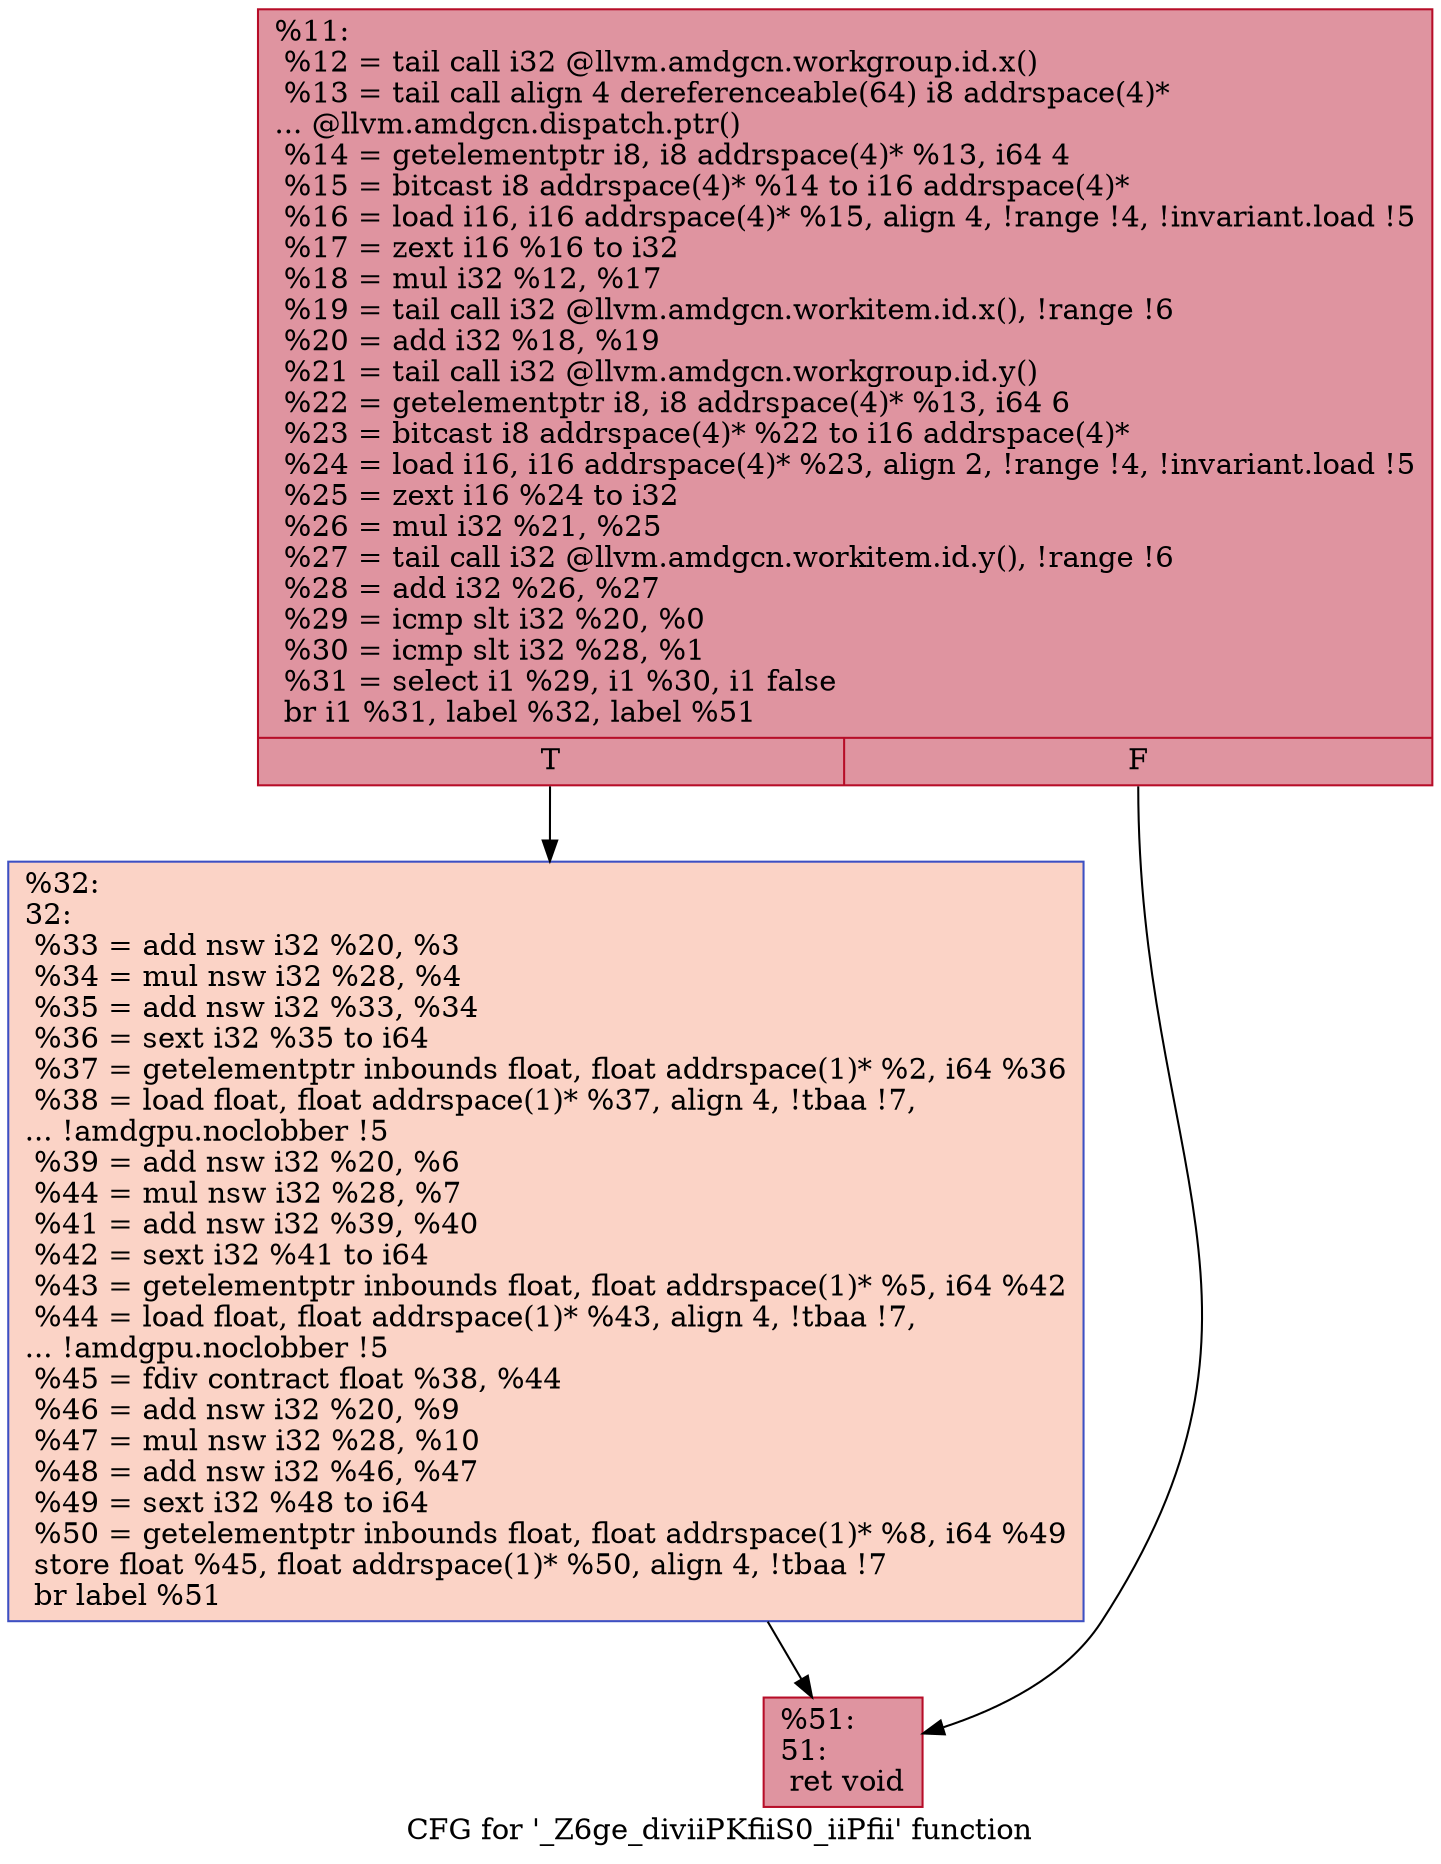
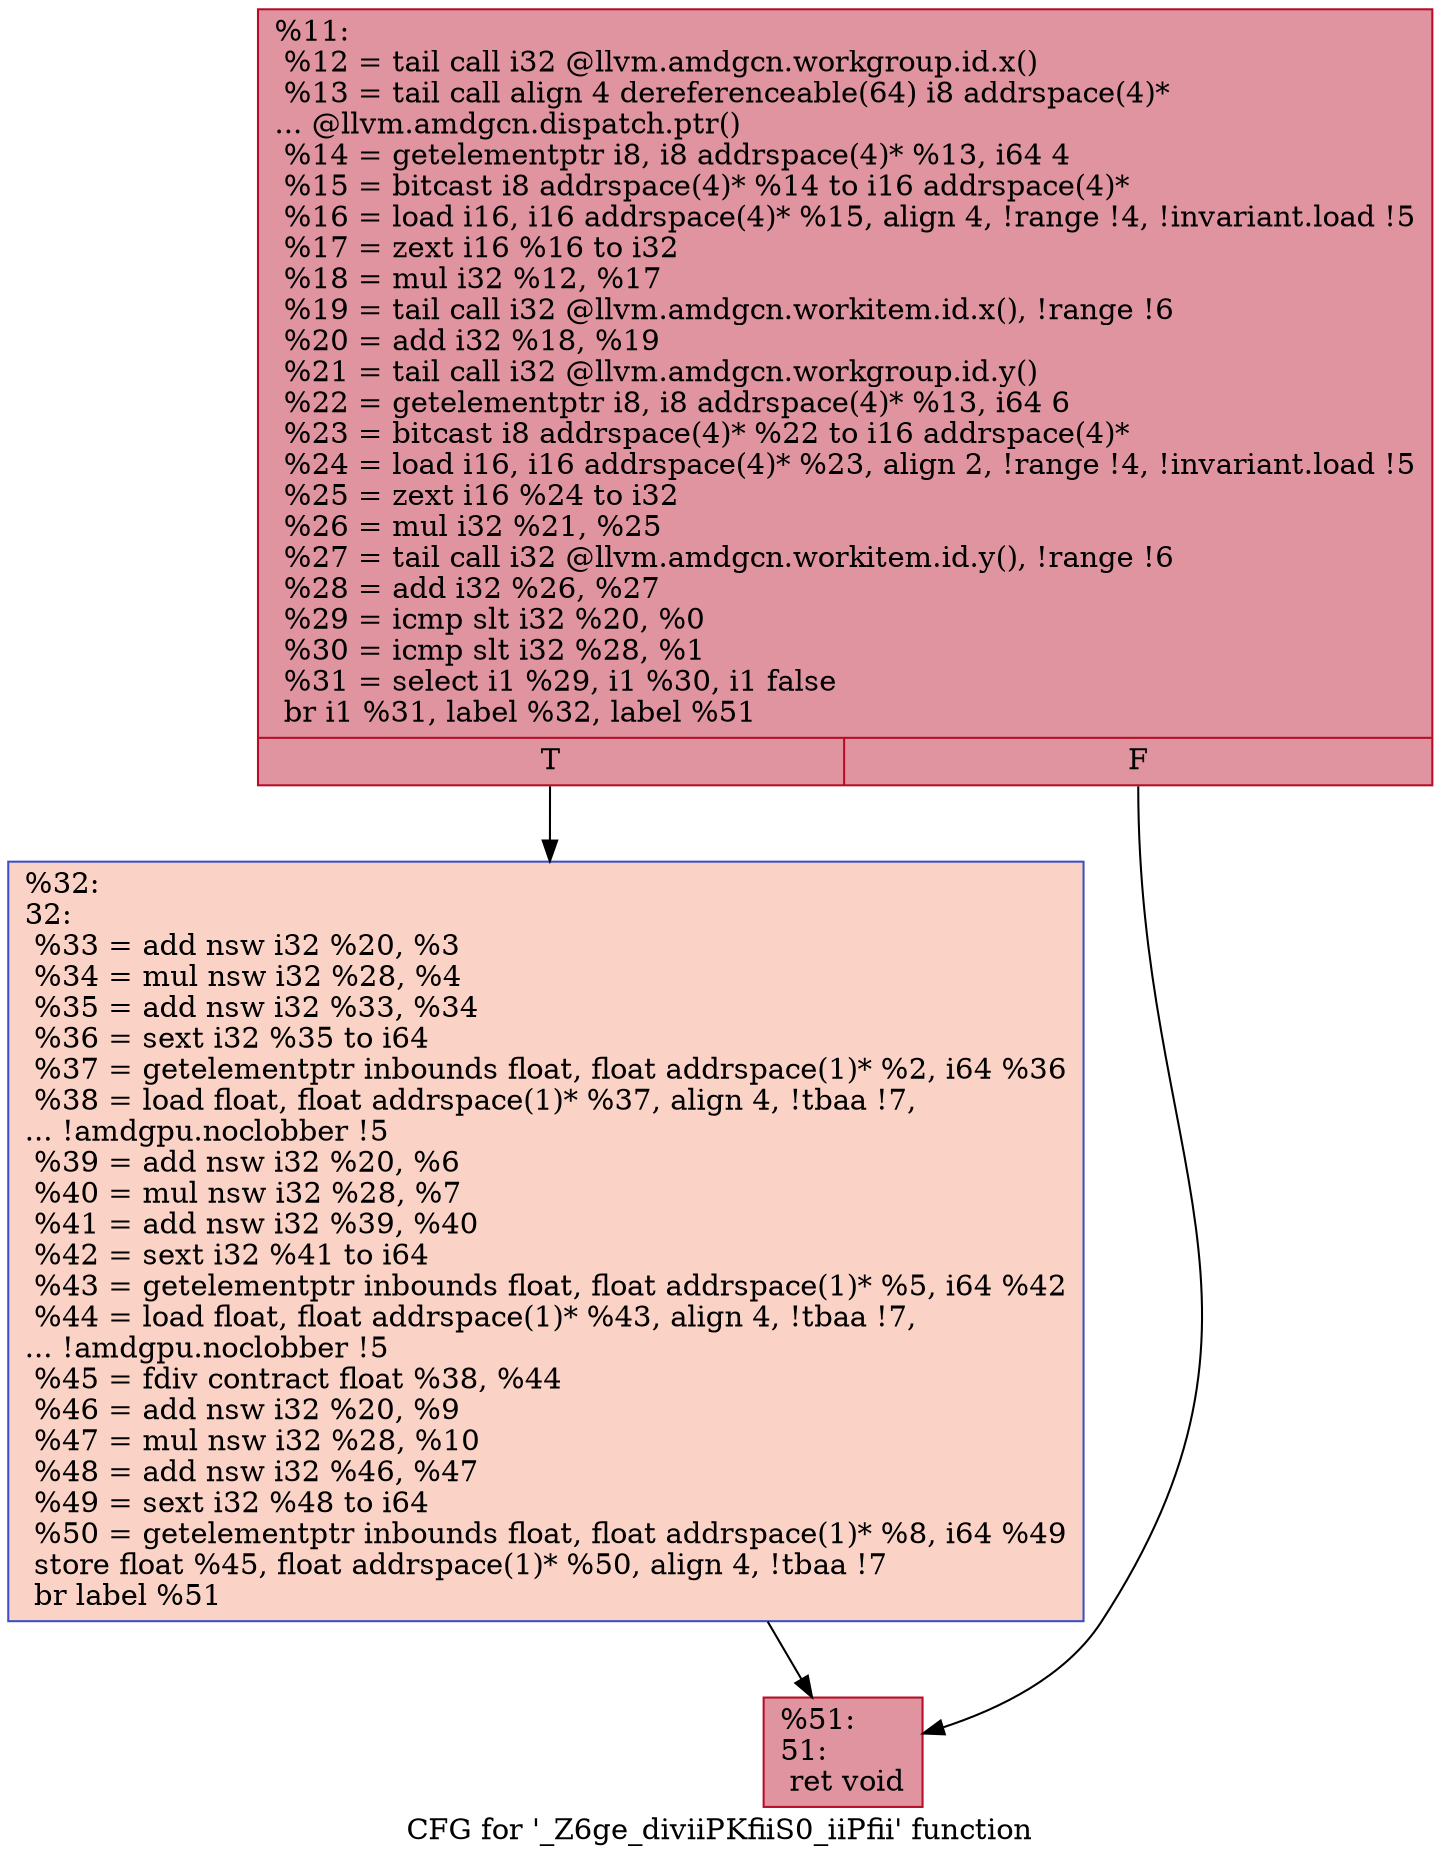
node "%32:": text "%44 = mul nsw i32 %28, %7" -> "%40 = mul nsw i32 %28, %7"
